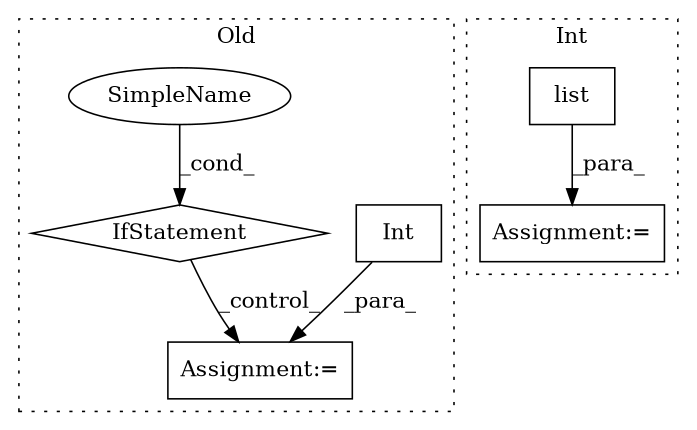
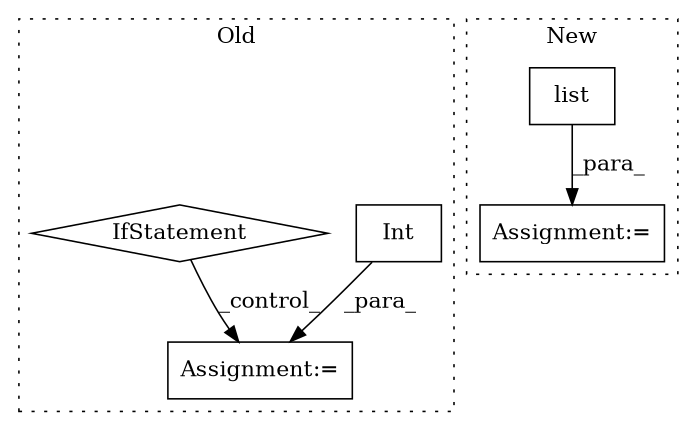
cluster "Int": label "Int" -> "New"
node "SimpleName": removed
